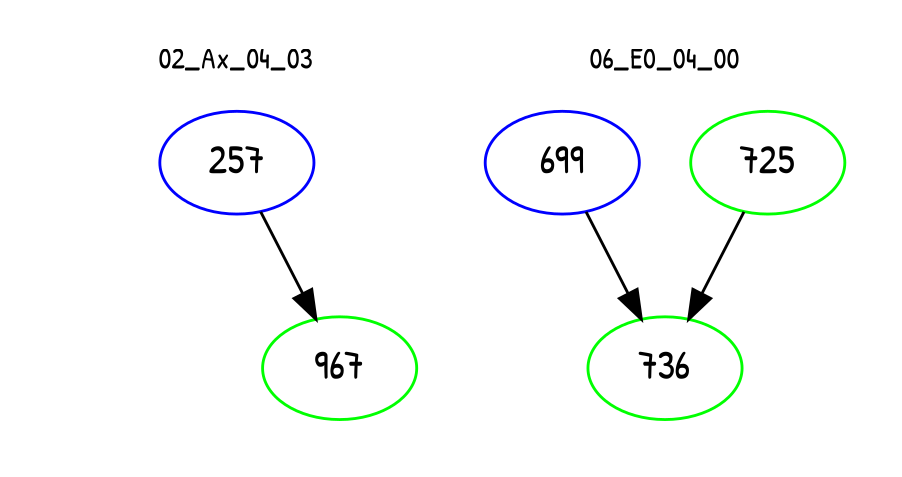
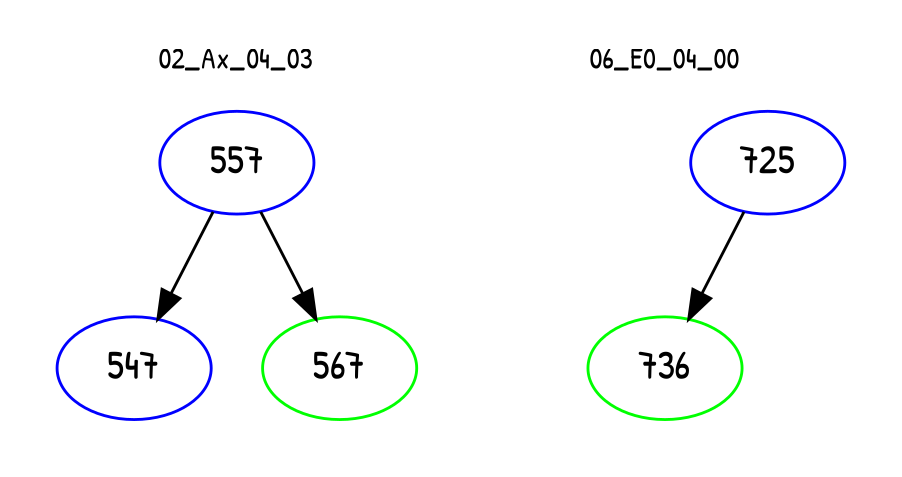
node "257": label "257" -> "557"
node "699": removed
node "725": color green -> blue
node "547": added
node "967": label "967" -> "567"
